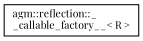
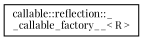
node "agm::reflection::_ _callable_factory__< R >": label "agm::reflection::_ _callable_factory__< R >" -> "callable::reflection::_ _callable_factory__< R >"
